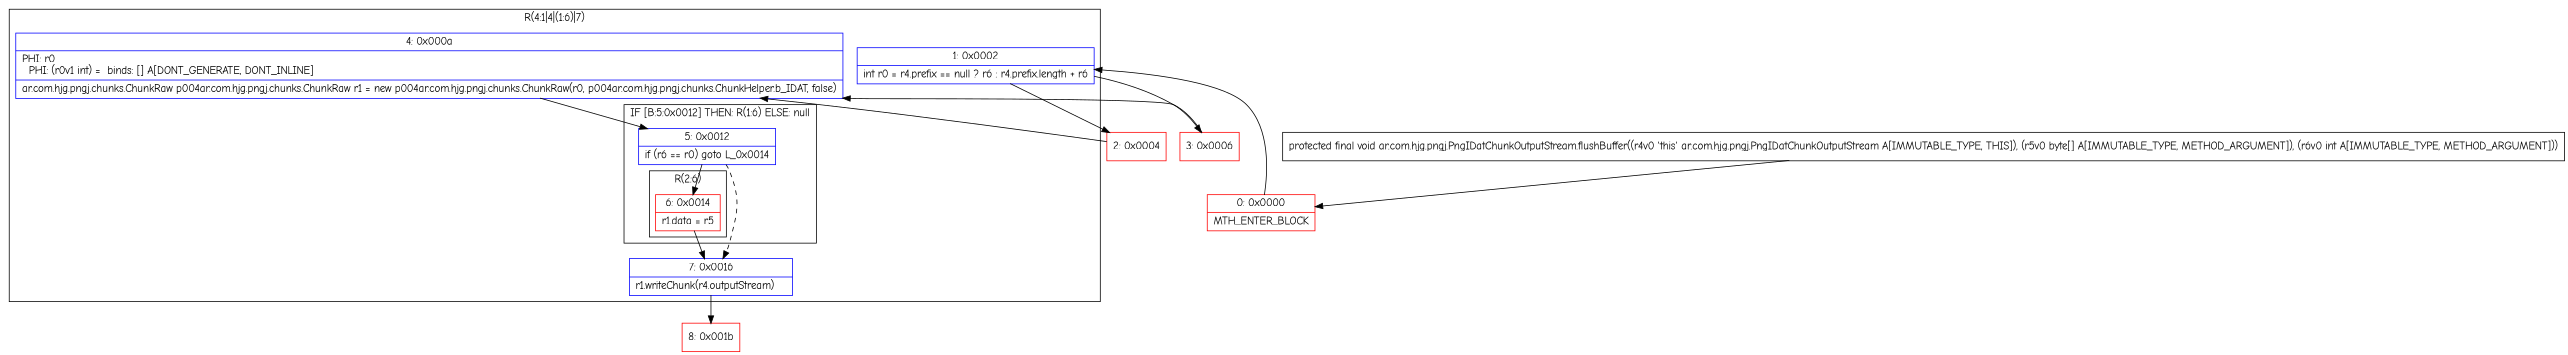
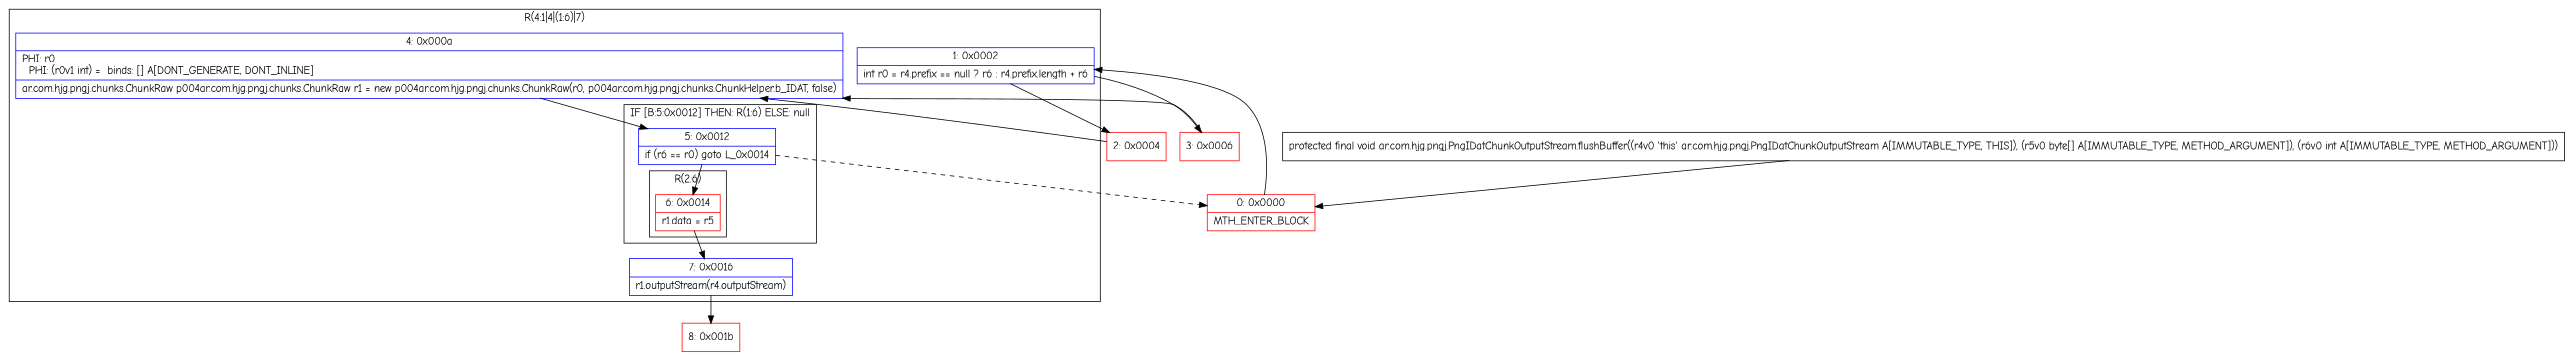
edge "5: 0x0012" -> "7: 0x0016": now "5: 0x0012" -> "0: 0x0000"
node "7: 0x0016": text "r1.writeChunk(r4.outputStream)" -> "r1.outputStream(r4.outputStream)"
